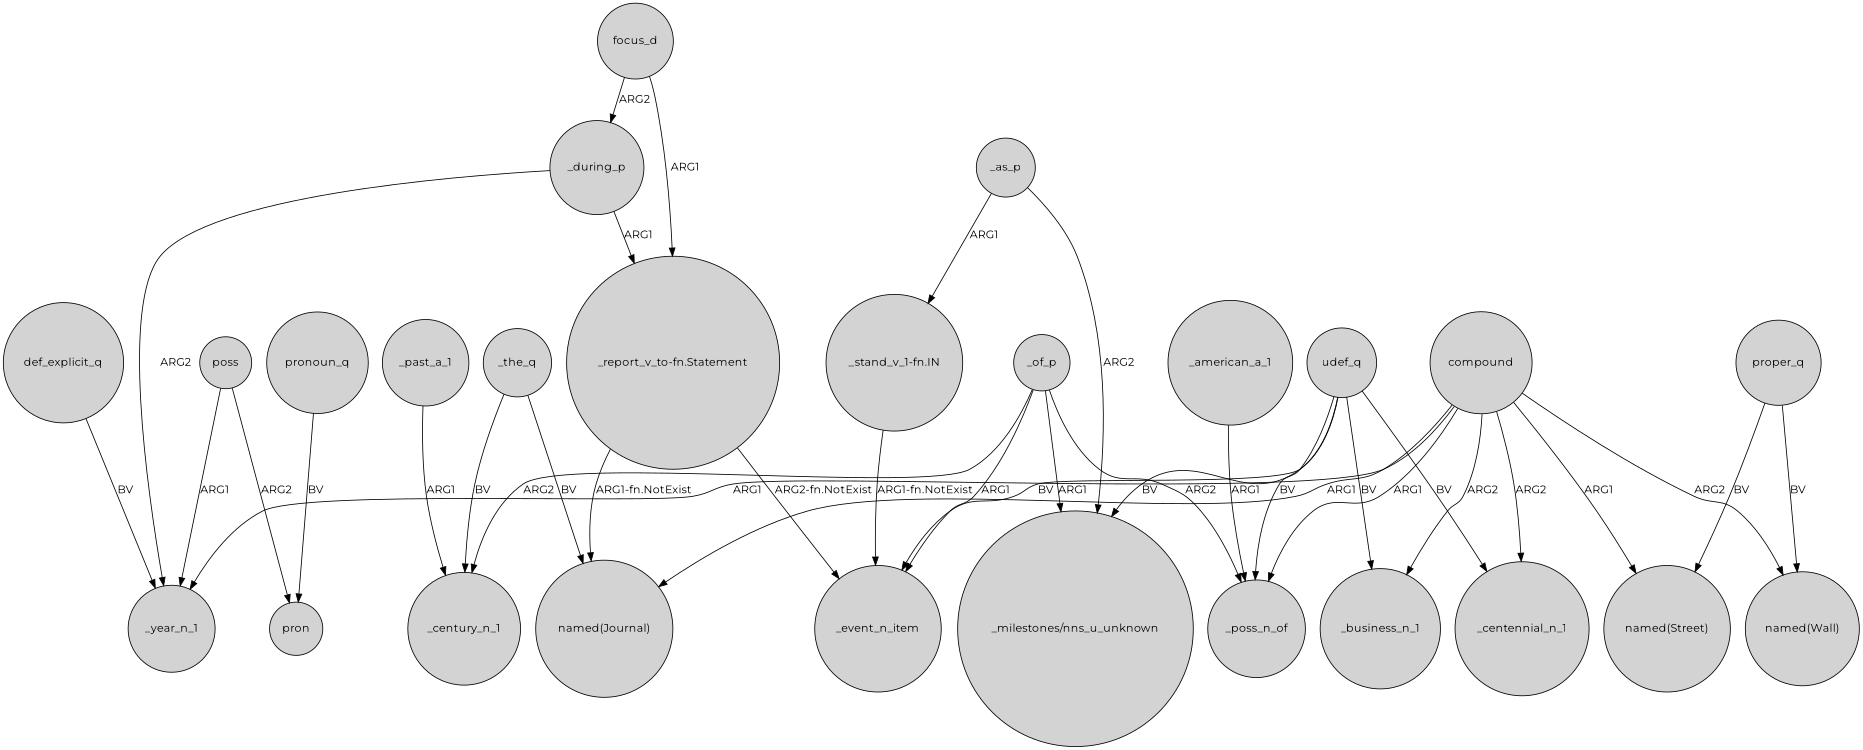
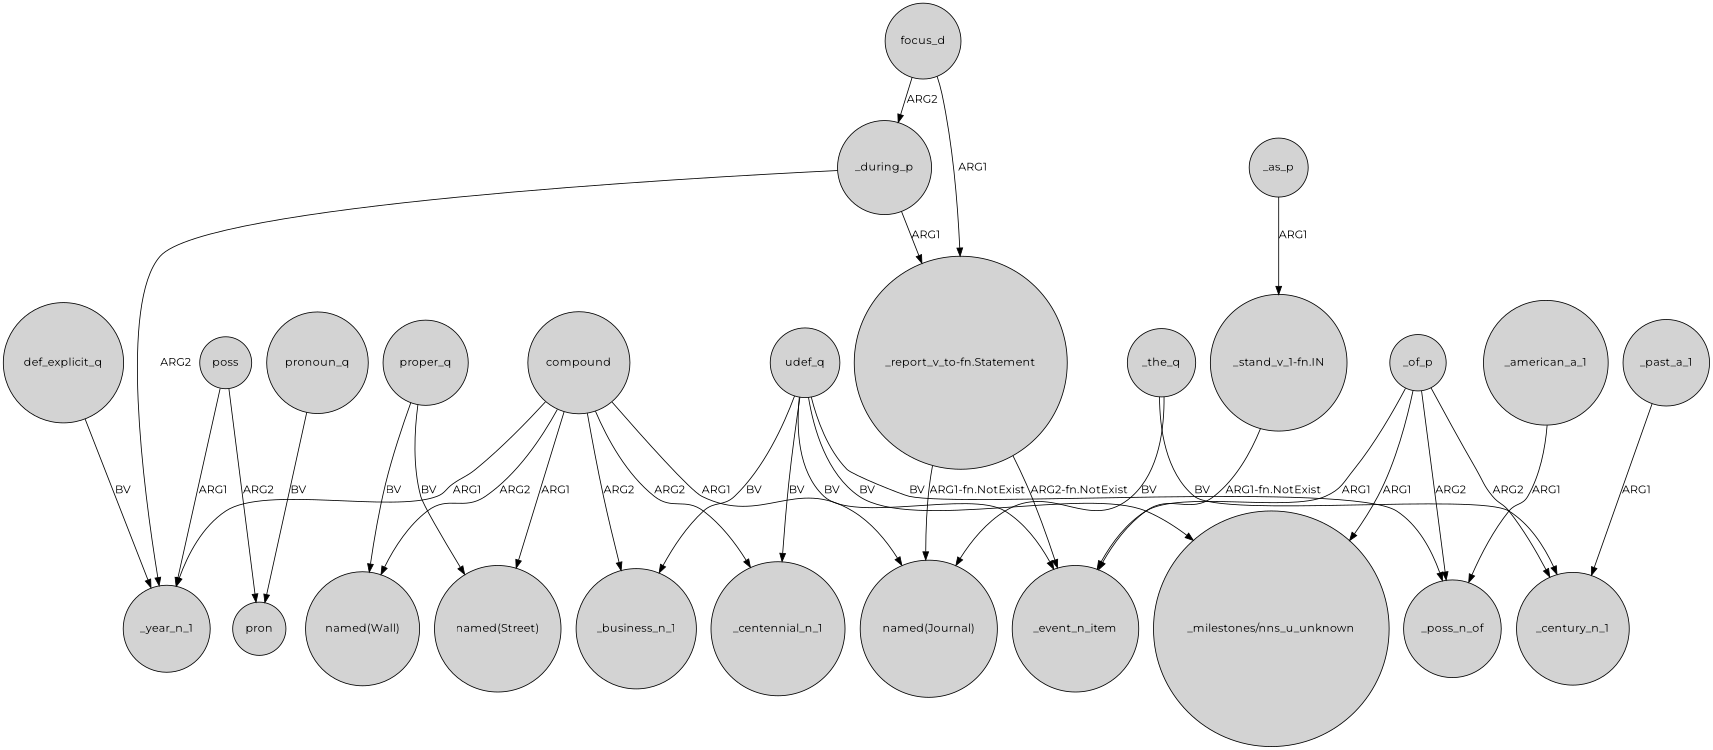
edge "_as_p" -> "_milestones/nns_u_unknown": removed, label "ARG2"
edge "compound" -> "_poss_n_of": removed, label "ARG1"
